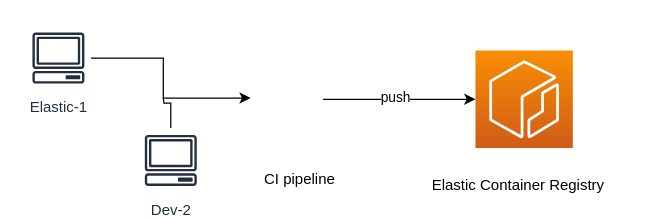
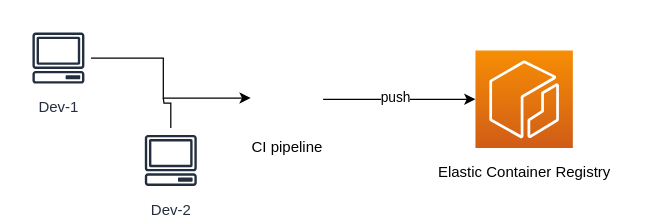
node "Elastic-1": label "Elastic-1" -> "Dev-1"
node "CI pipeline": moved (299, 179) -> (287, 148)
node "Elastic Container Registry": moved (518, 186) -> (524, 173)
